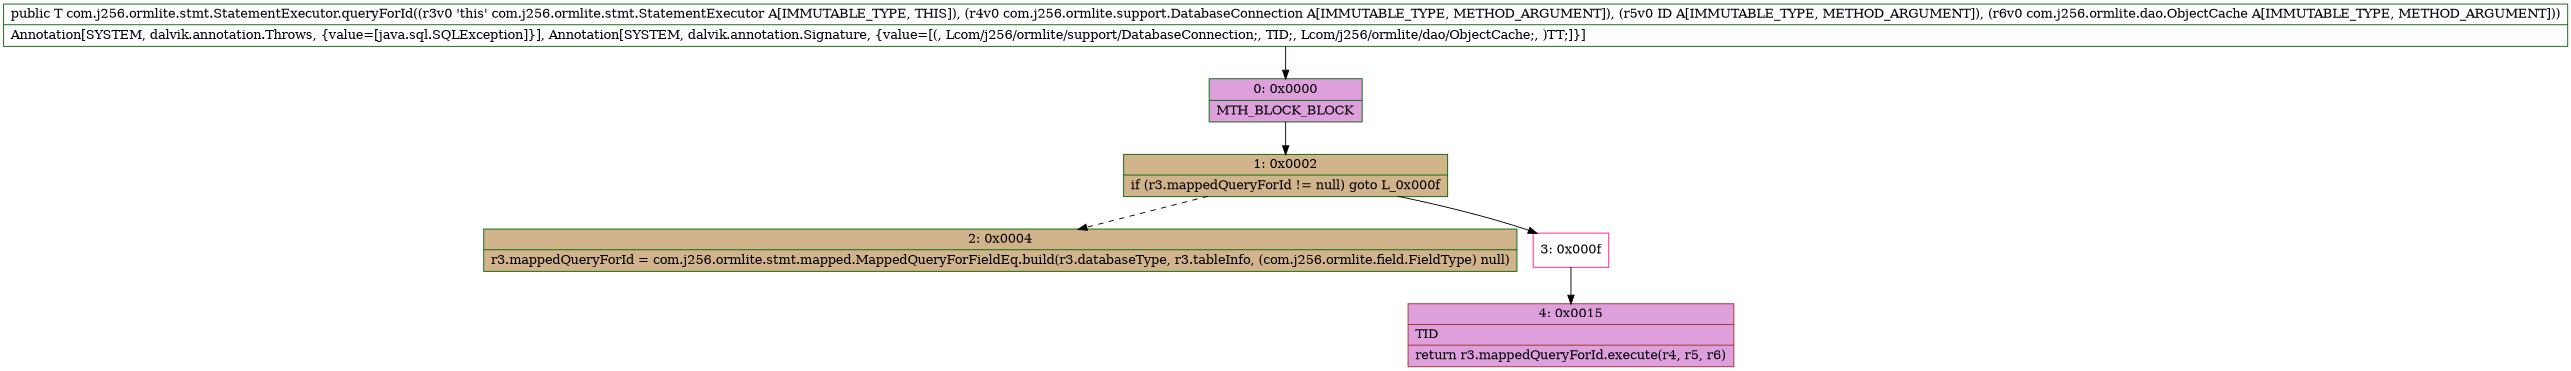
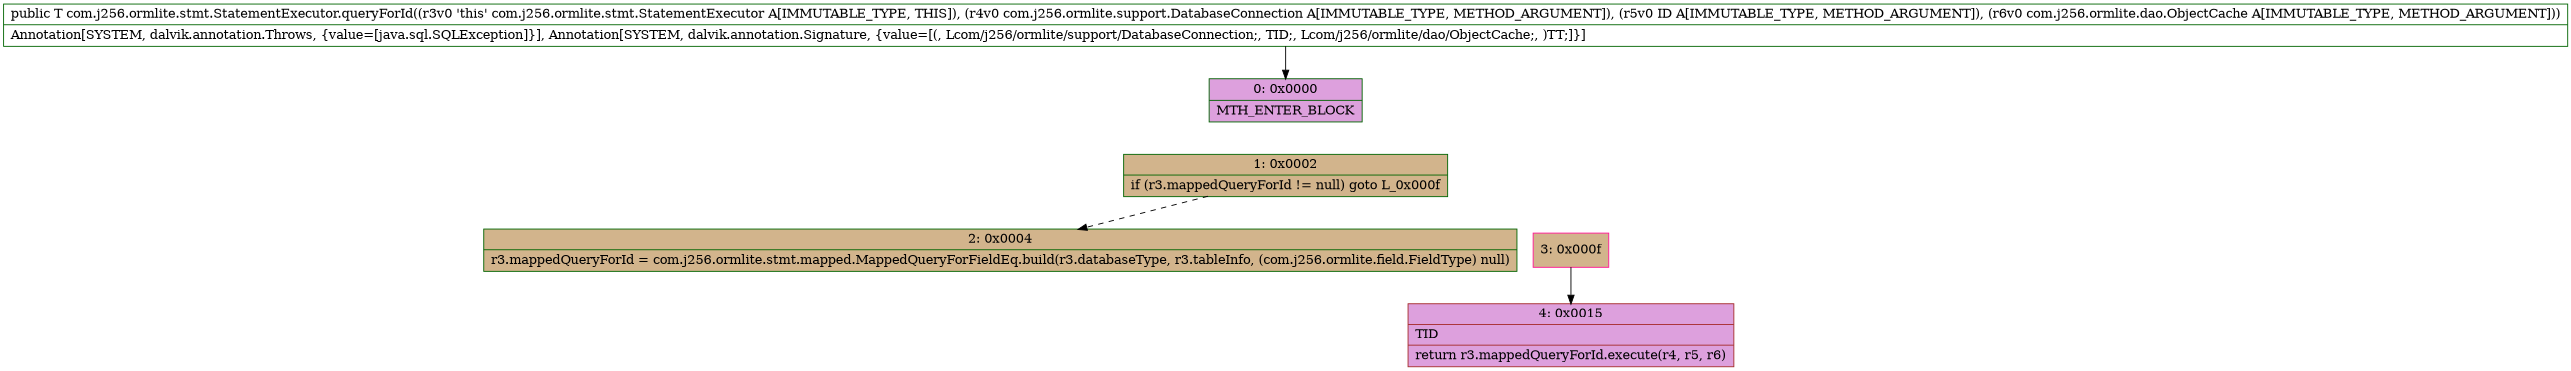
node "0: 0x0000": text "MTH_BLOCK_BLOCK" -> "MTH_ENTER_BLOCK"
edge "0: 0x0000" -> "1: 0x0002": removed
edge "1: 0x0002" -> "3: 0x000f": removed
node "3: 0x000f": fillcolor white -> tan
